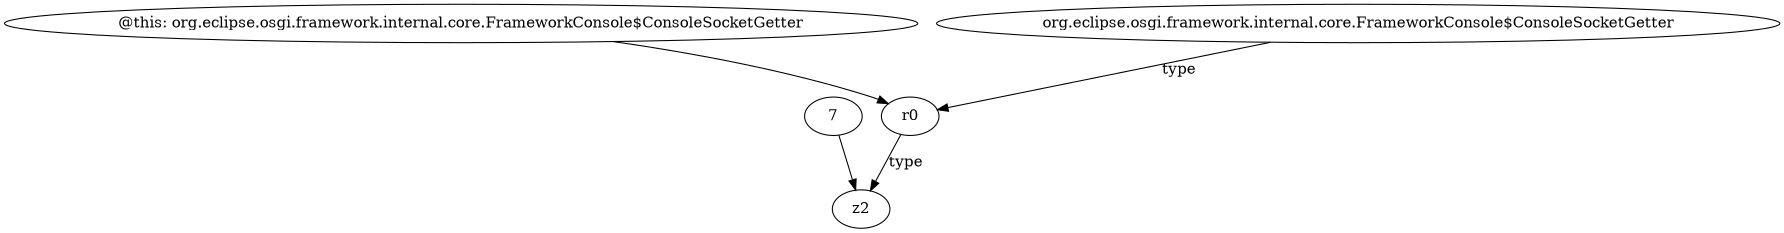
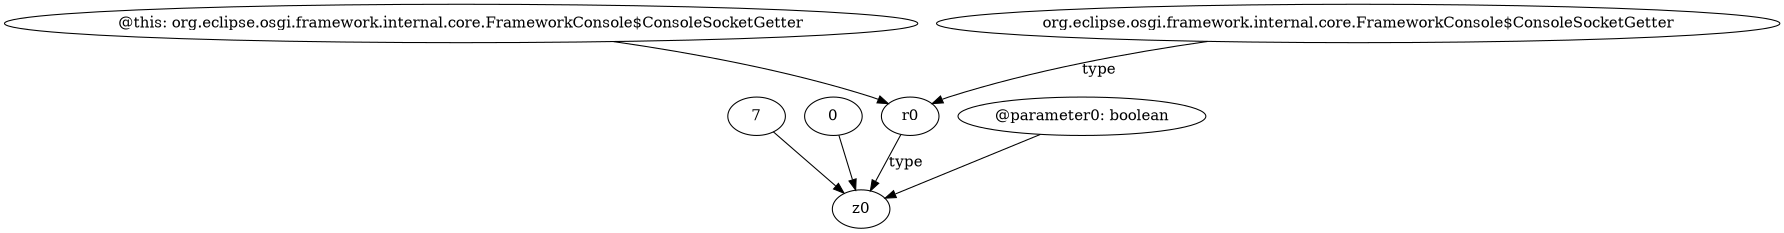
node "0": added
node "@parameter0: boolean": added
node "z2": label "z2" -> "z0"
